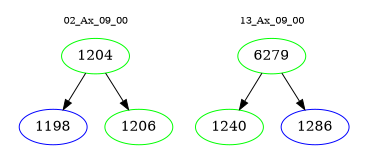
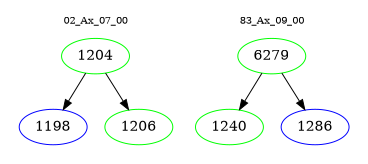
cluster "02_Ax_09_00": label "02_Ax_09_00" -> "02_Ax_07_00"
cluster "13_Ax_09_00": label "13_Ax_09_00" -> "83_Ax_09_00"
